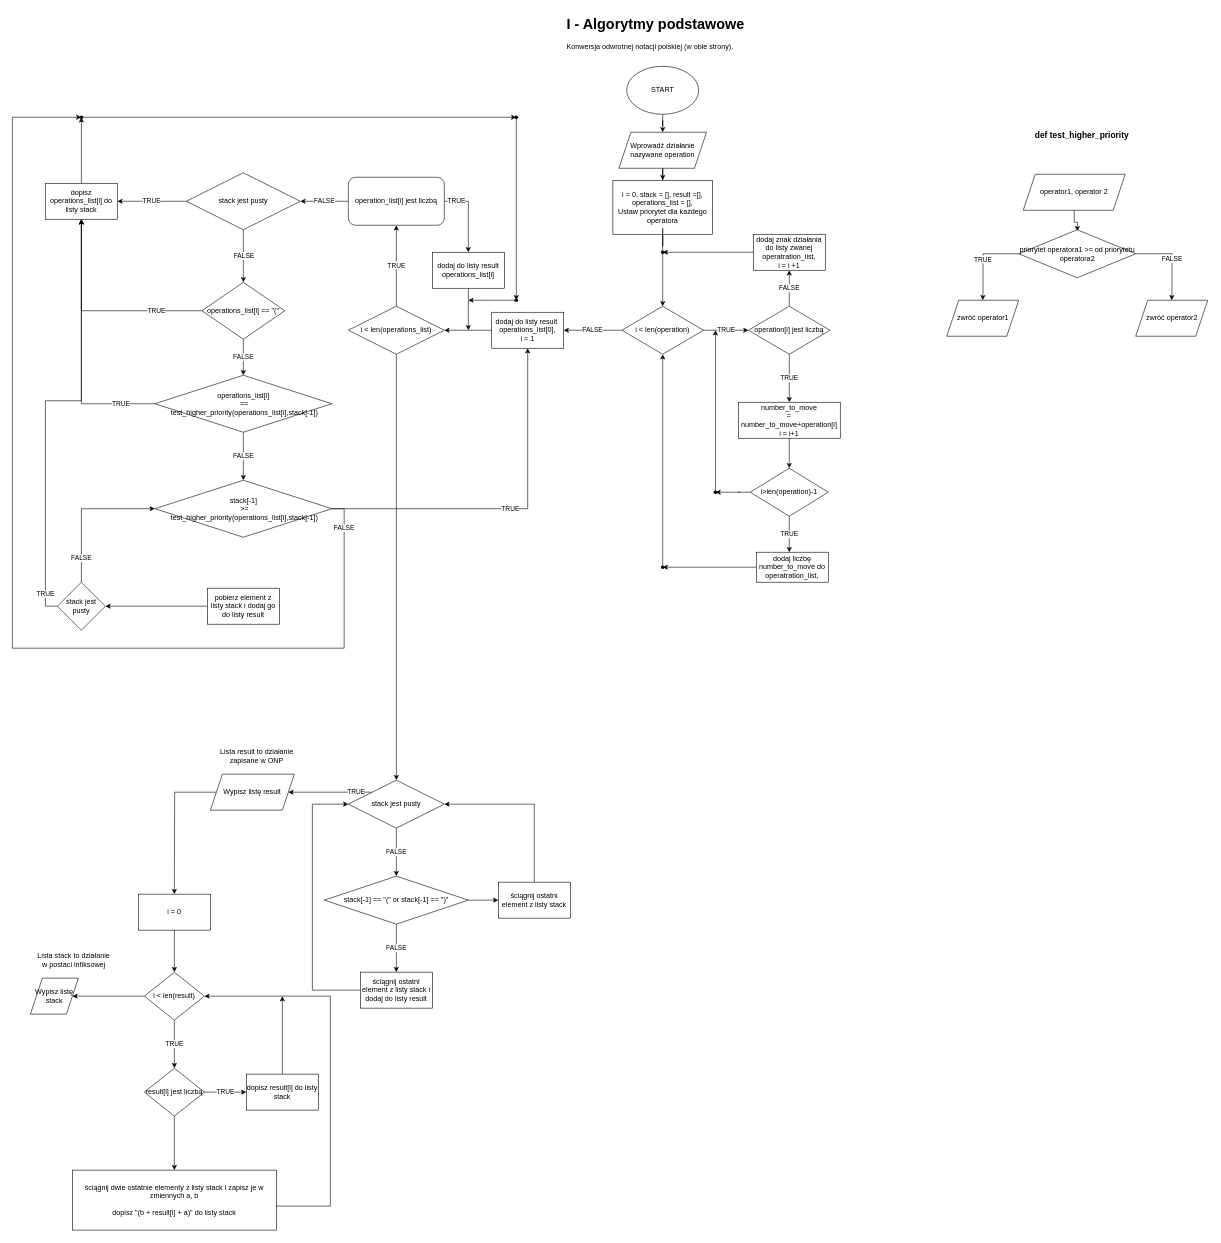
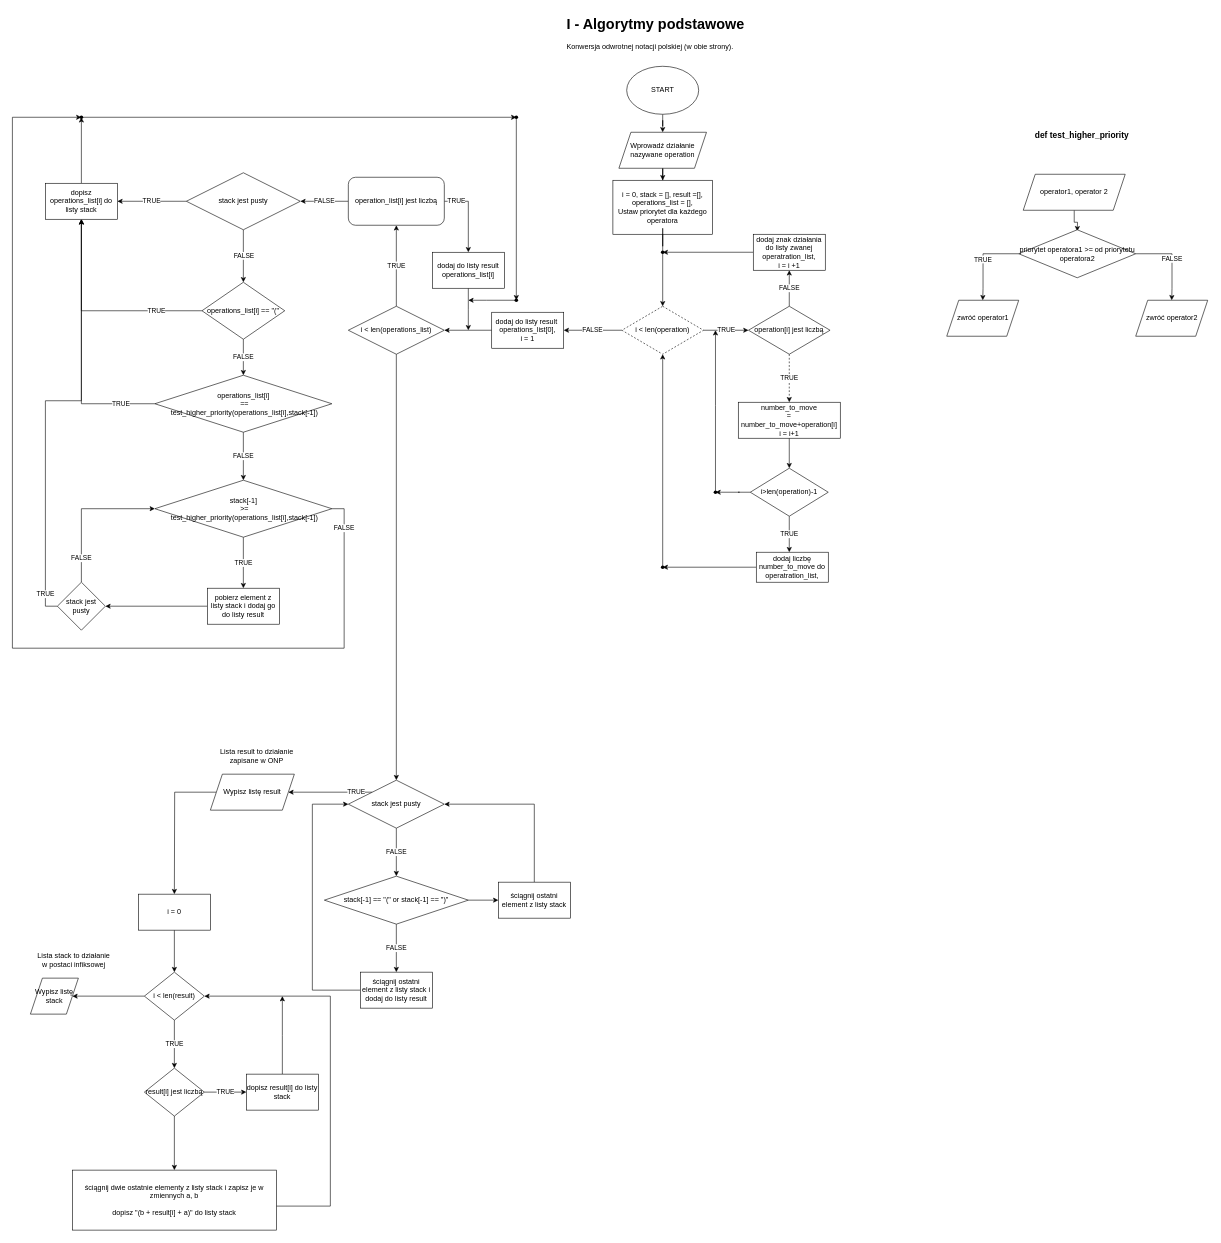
node "i < len(operation)": style solid -> dashed
edge "operation[i] jest liczbą" -> "number_to_move = number_to_move+operation[i] i = i+1": style solid -> dashed
edge "stack[-1] >= test_higher_priority(operations_list[i],stack[-1])" -> "dodaj do listy result operations_list[0], i = 1": now "stack[-1] >= test_higher_priority(operations_list[i],stack[-1])" -> "pobierz element z listy stack i dodaj go do listy result"
